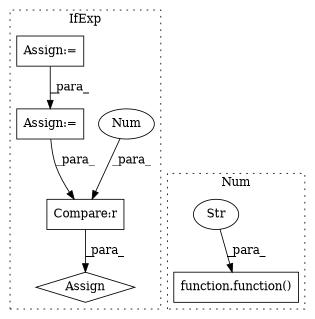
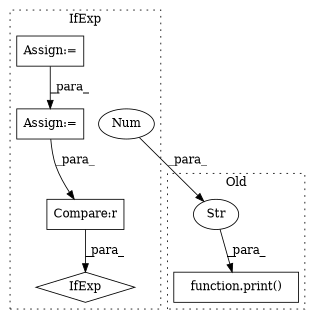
edge "Num" -> "Compare:r": now "Num" -> "Str"
cluster "Num": label "Num" -> "Old"
node "Assign": label "Assign" -> "IfExp"
node "function.function()": label "function.function()" -> "function.print()"
